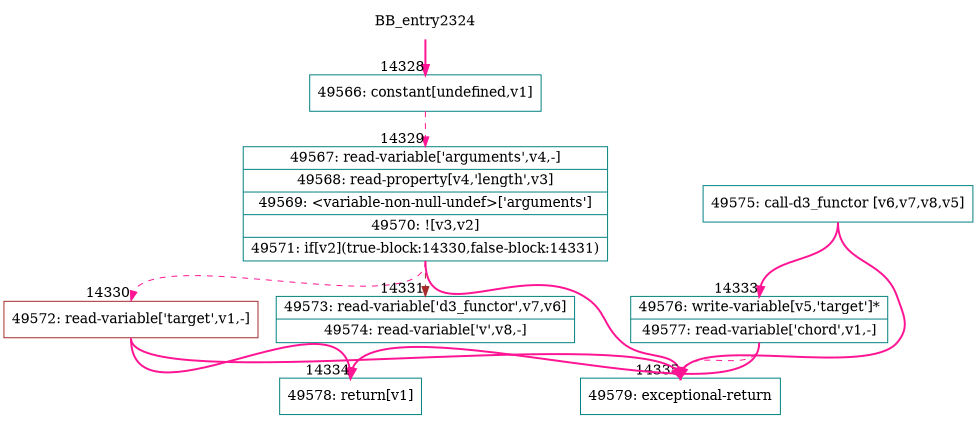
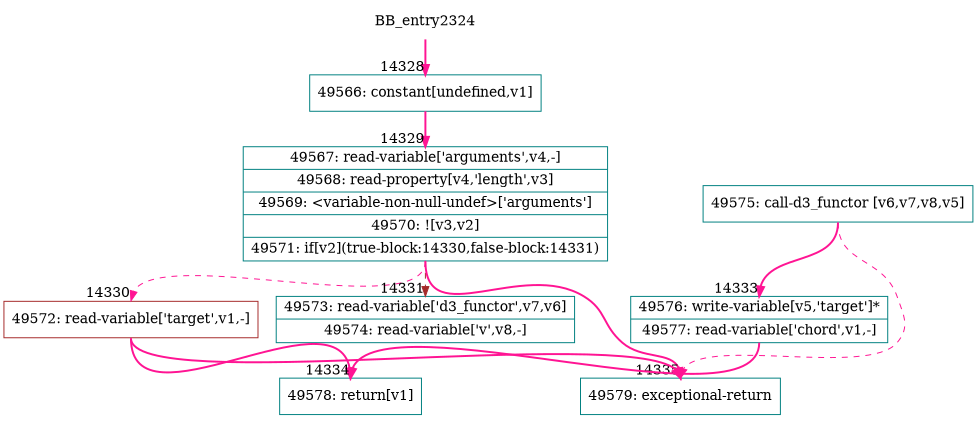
edge "49566: constant[undefined,v1]" -> "49567: read-variable['arguments',v4,-]": style dashed -> bold
edge "49575: call-d3_functor [v6,v7,v8,v5]" -> "49579: exceptional-return": style bold -> dashed
edge "49576: write-variable[v5,'target']*" -> "49579: exceptional-return": removed
